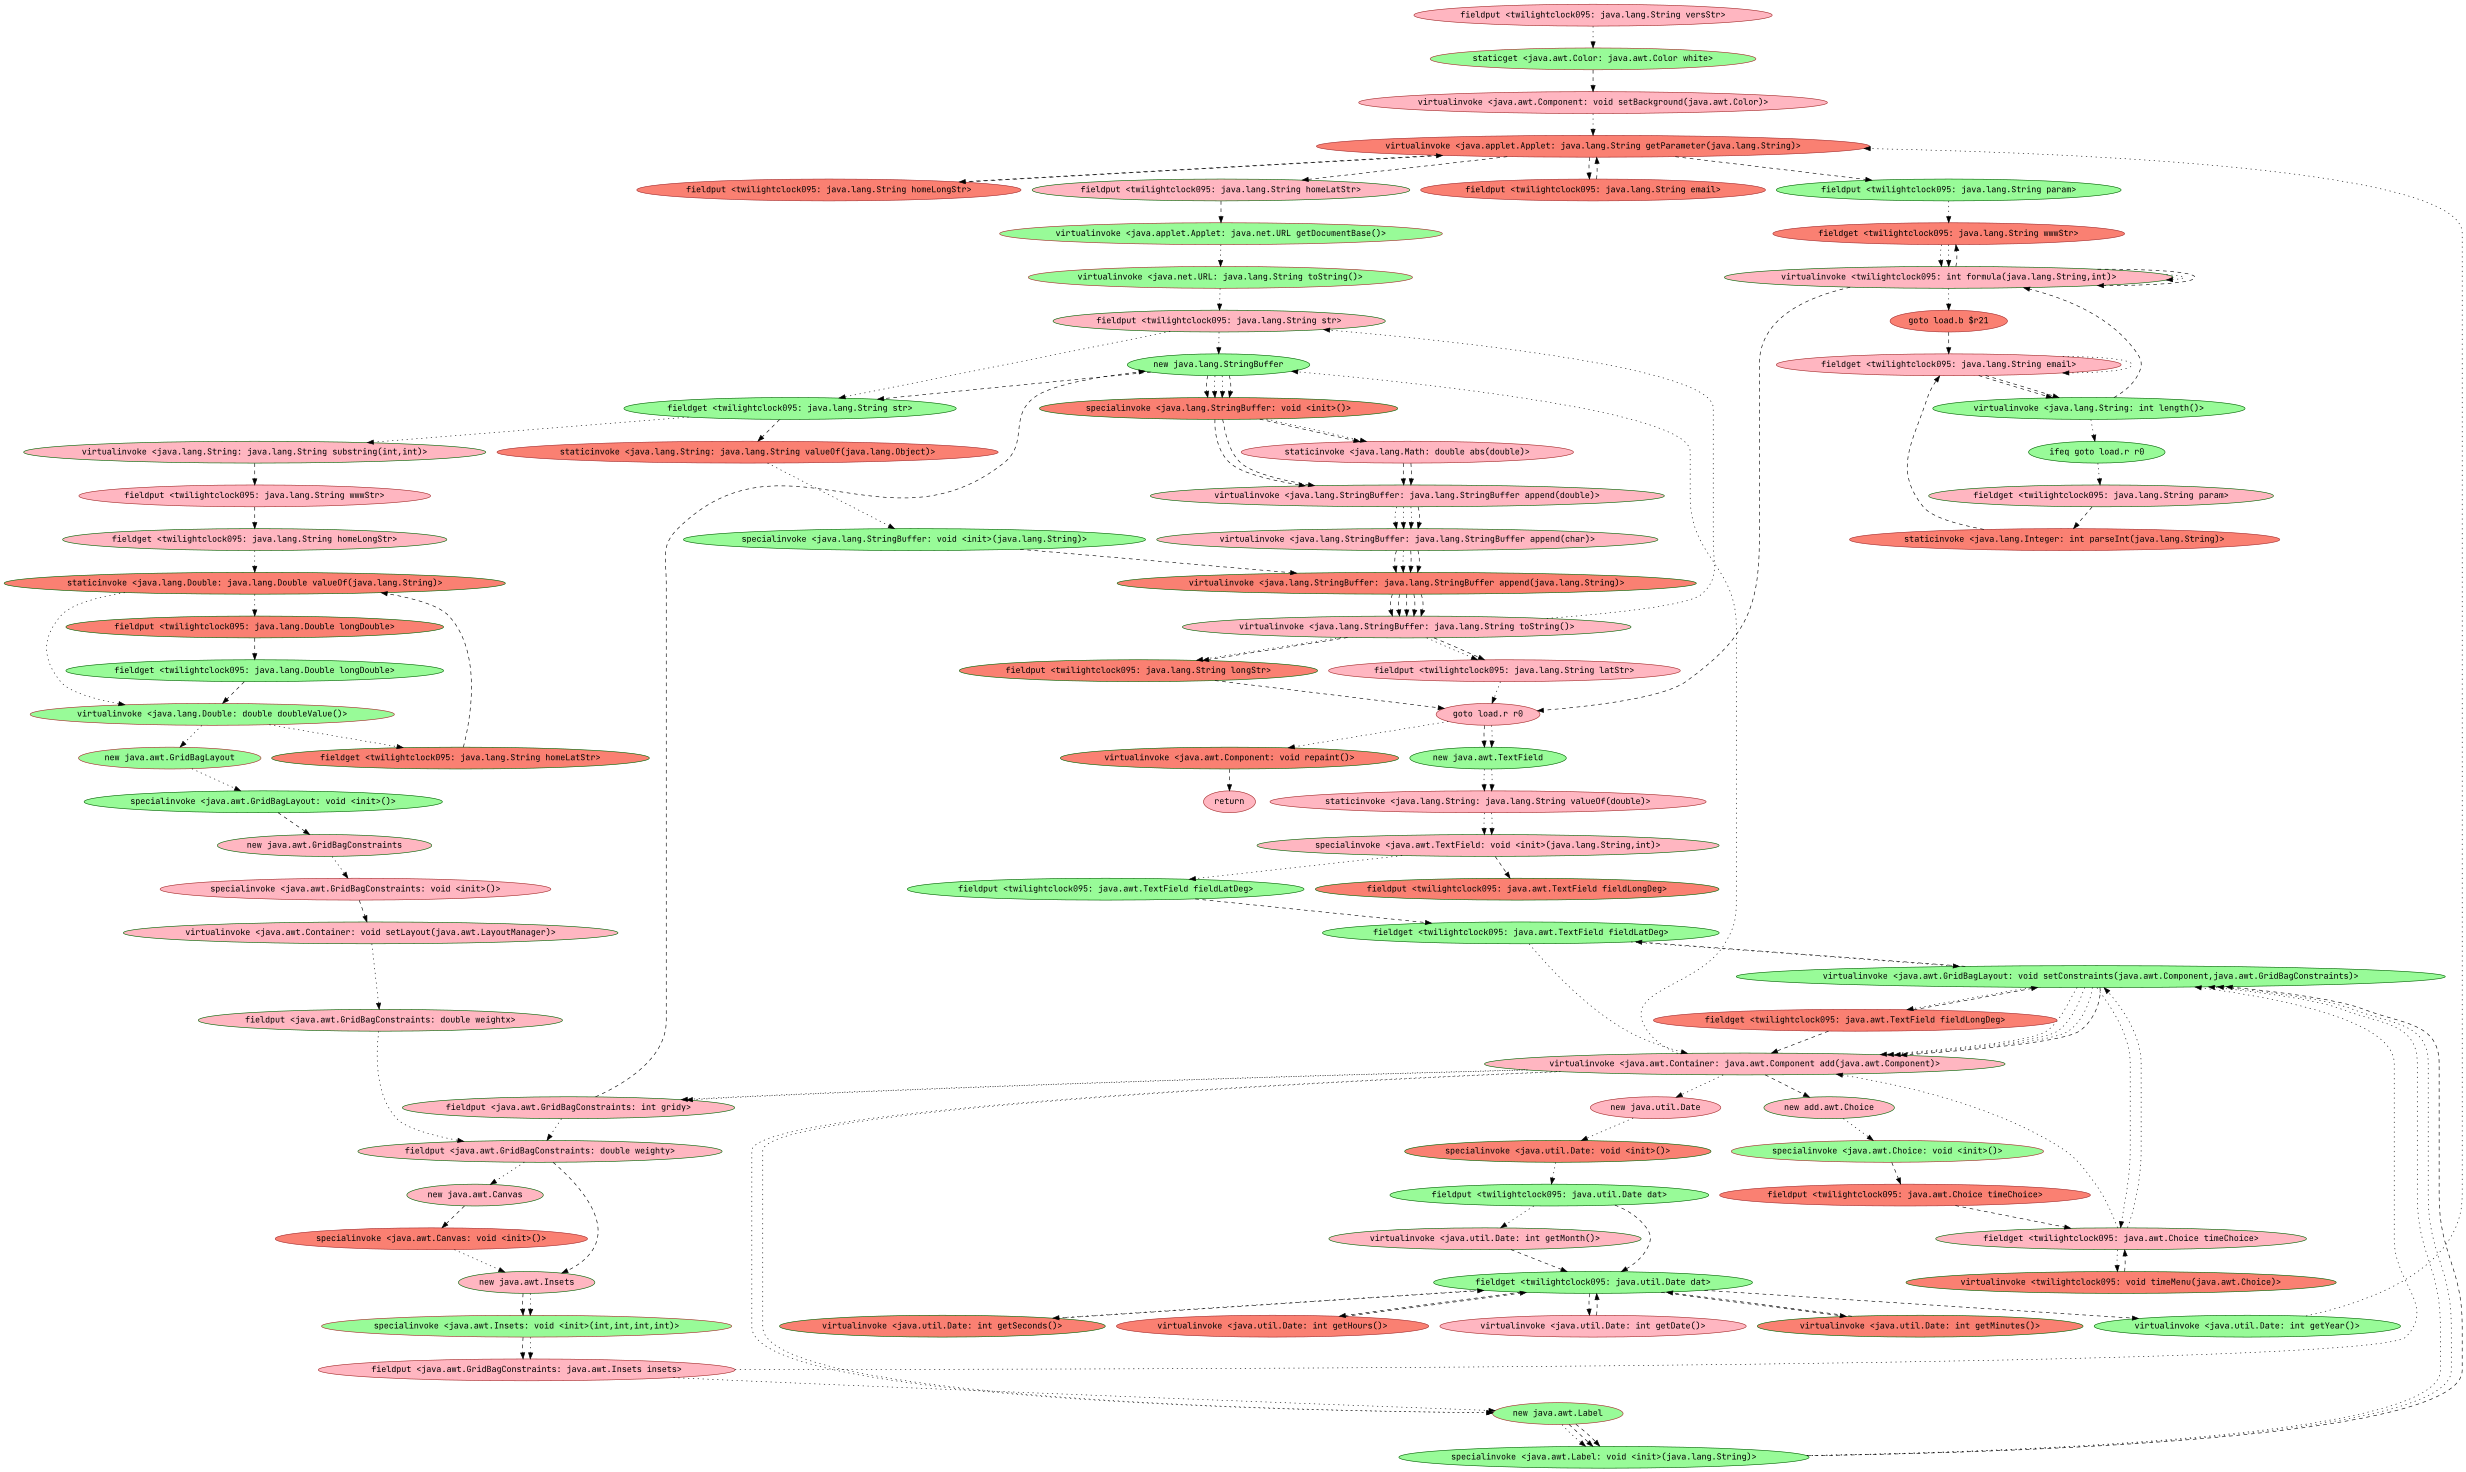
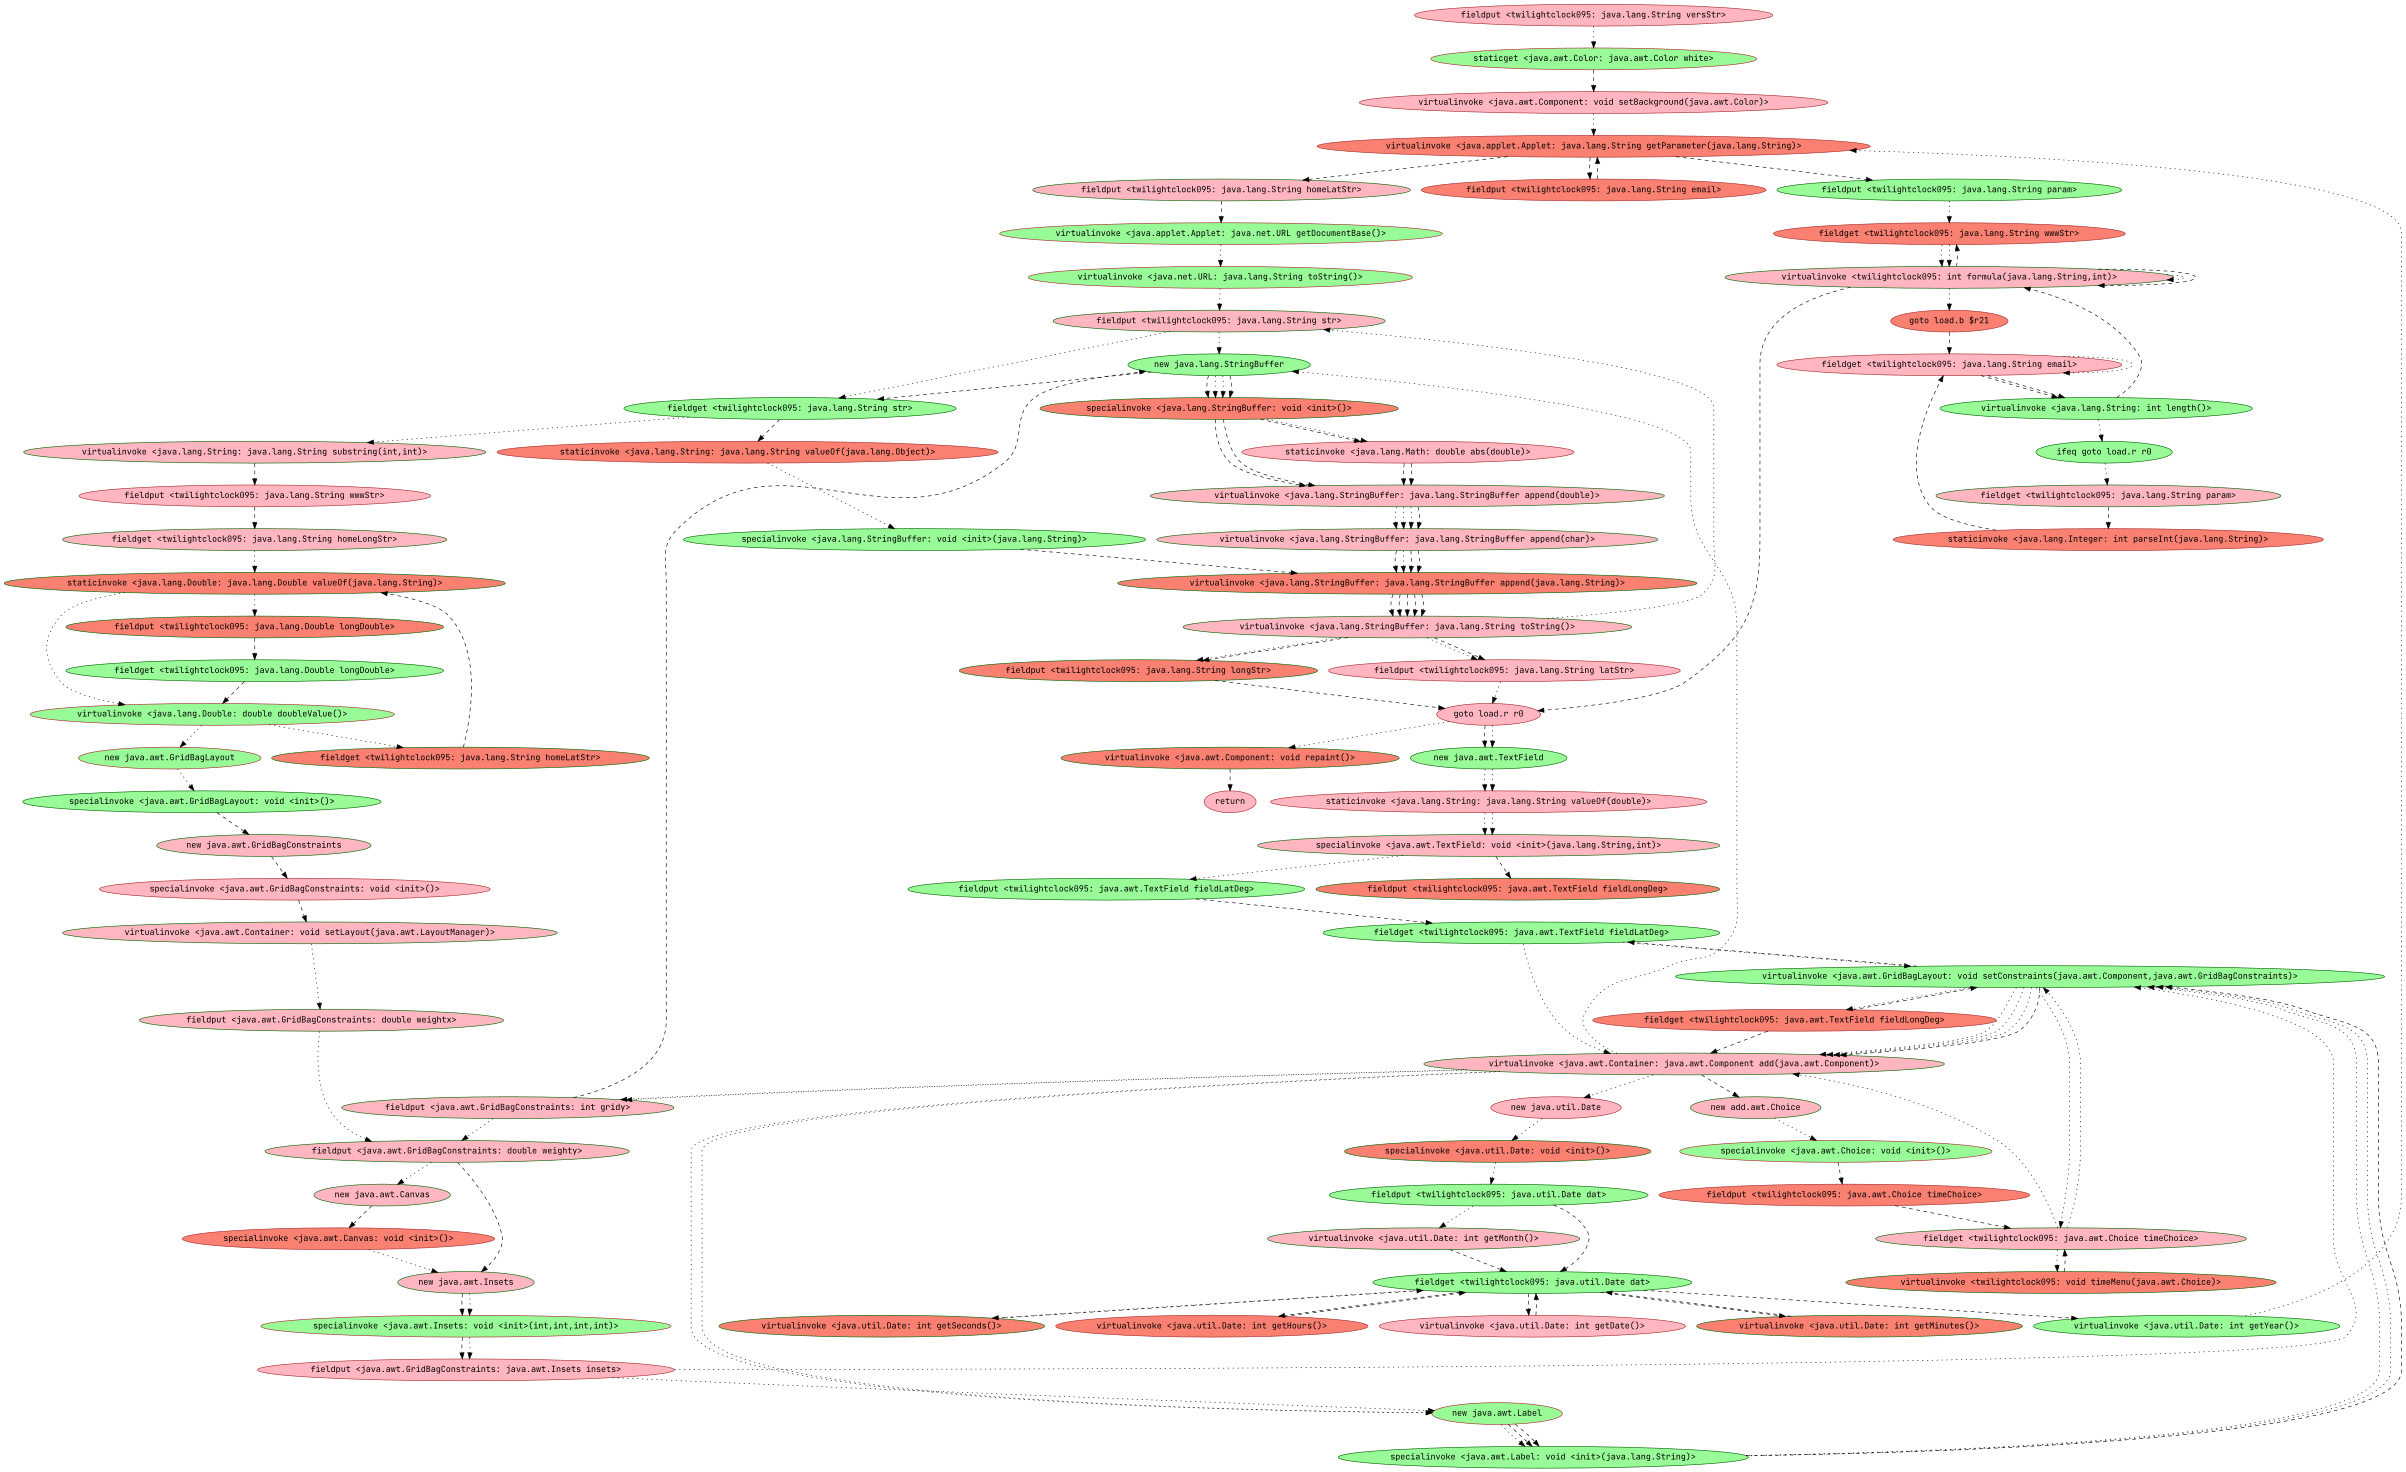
node "fieldput <twilightclock095: java.lang.String homeLongStr>": removed
edge "new java.awt.GridBagConstraints" -> "specialinvoke <java.awt.GridBagConstraints: void <init>()>": style dotted -> dashed
